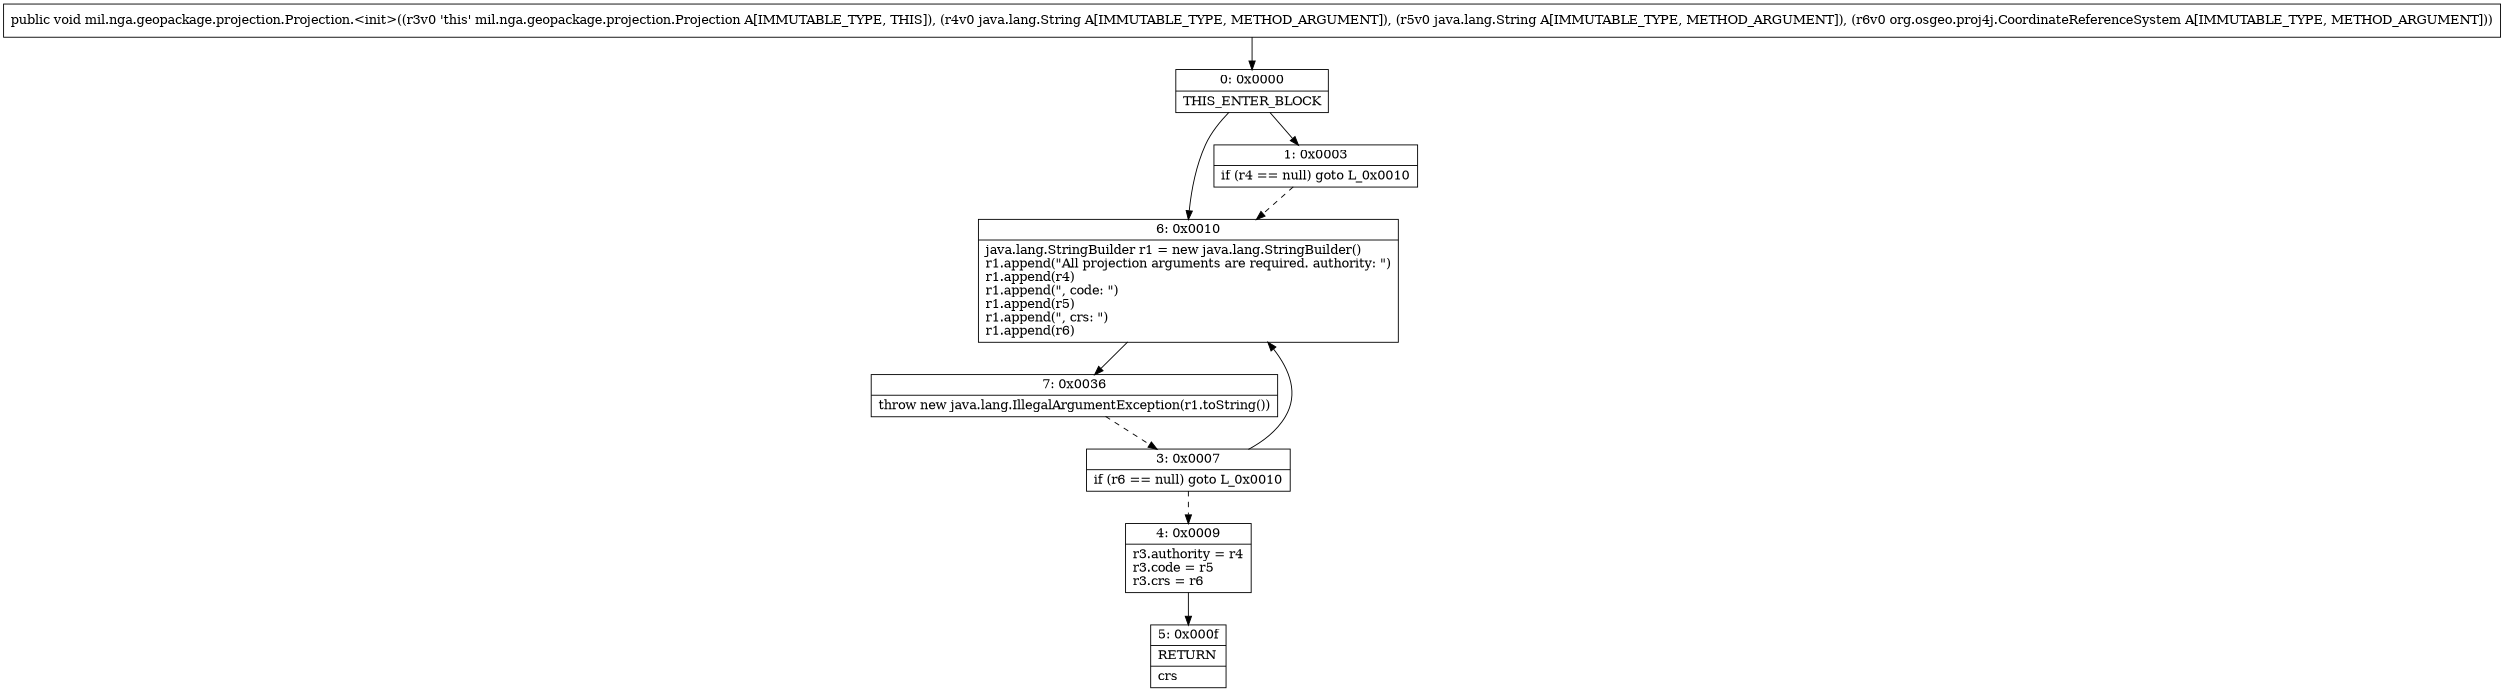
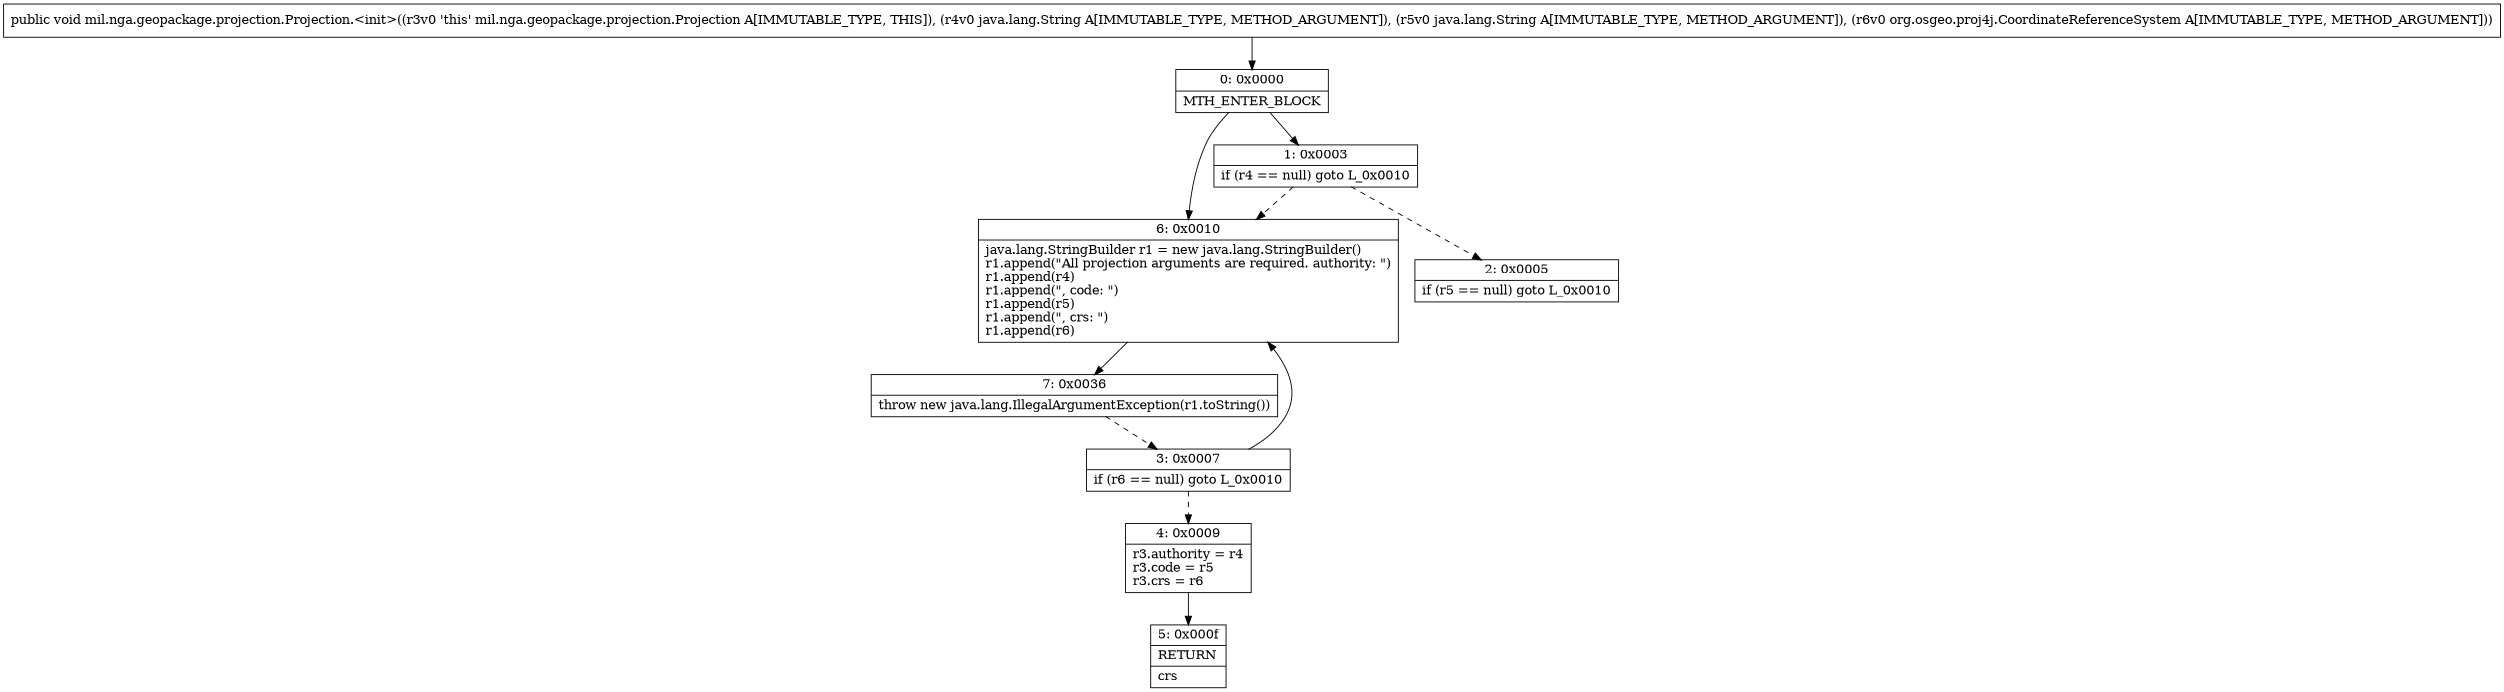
node "0: 0x0000": text "THIS_ENTER_BLOCK" -> "MTH_ENTER_BLOCK"
node "2: 0x0005": added
